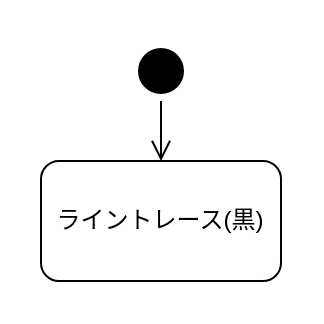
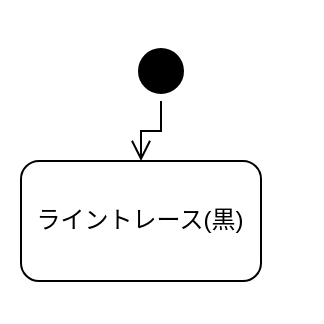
node "ライントレース(黒)": moved (161, 221) -> (141, 221)
